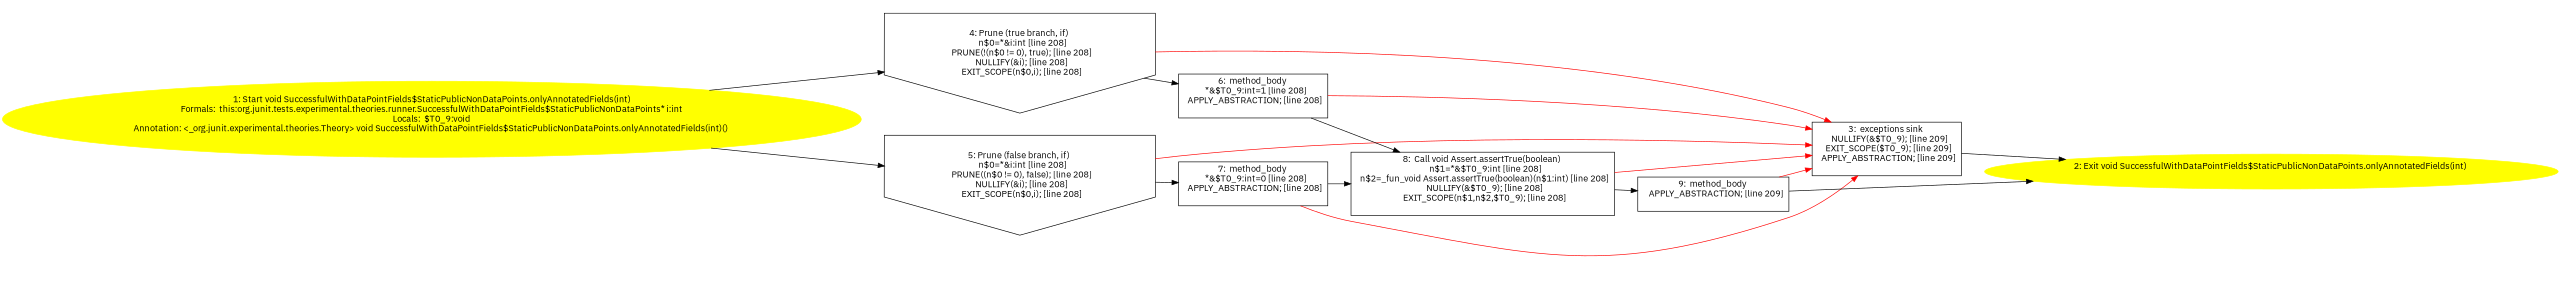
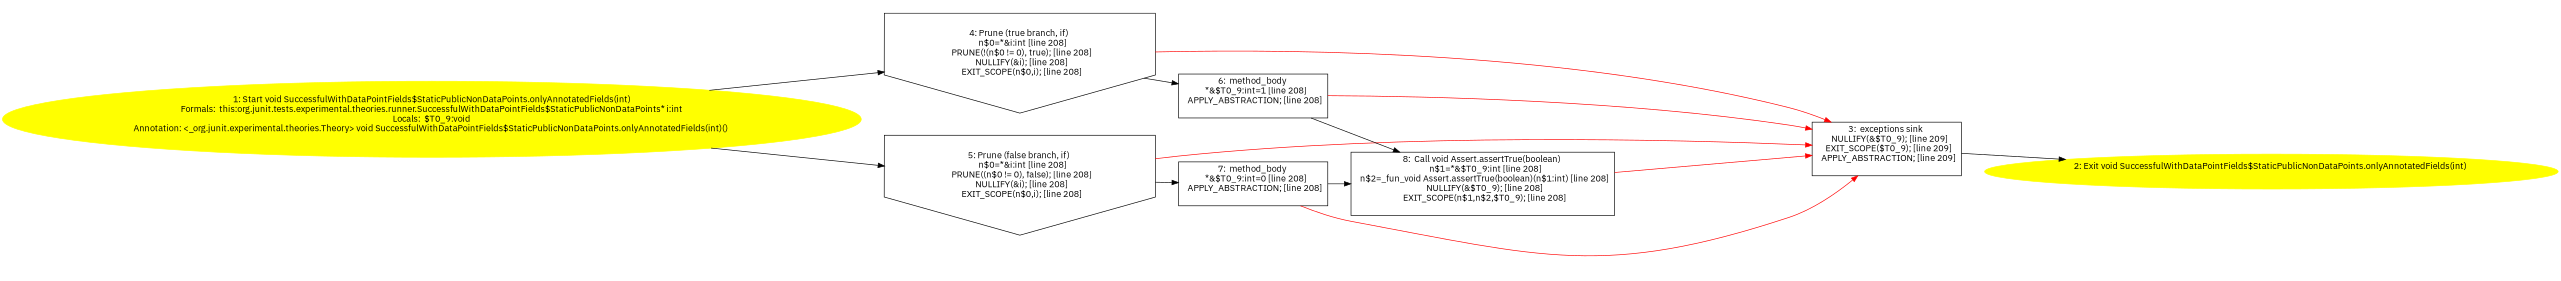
node "9:  method_body APPLY_ABSTRACTION; [line 209]": removed
